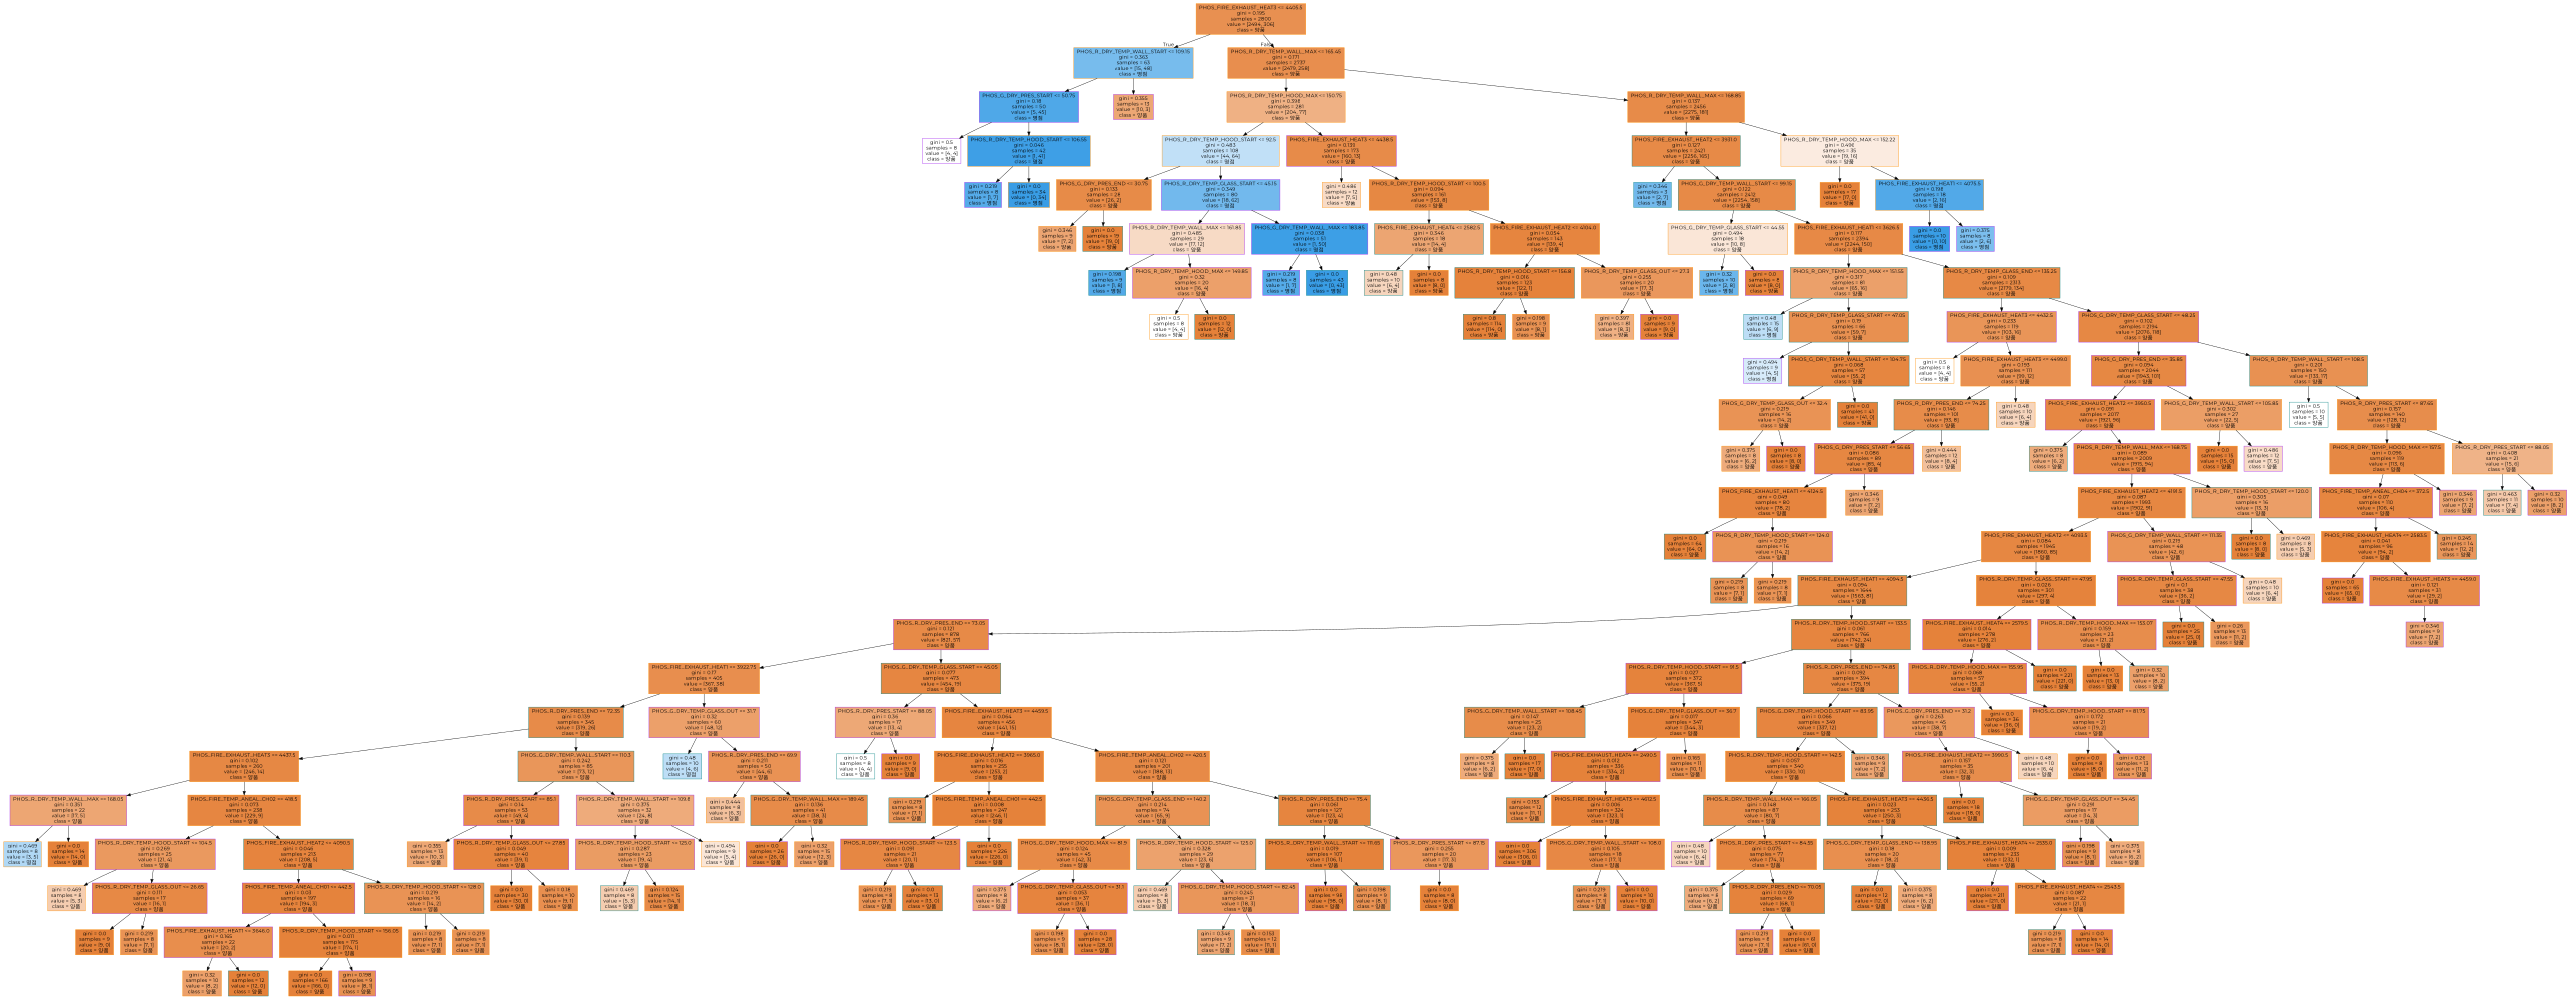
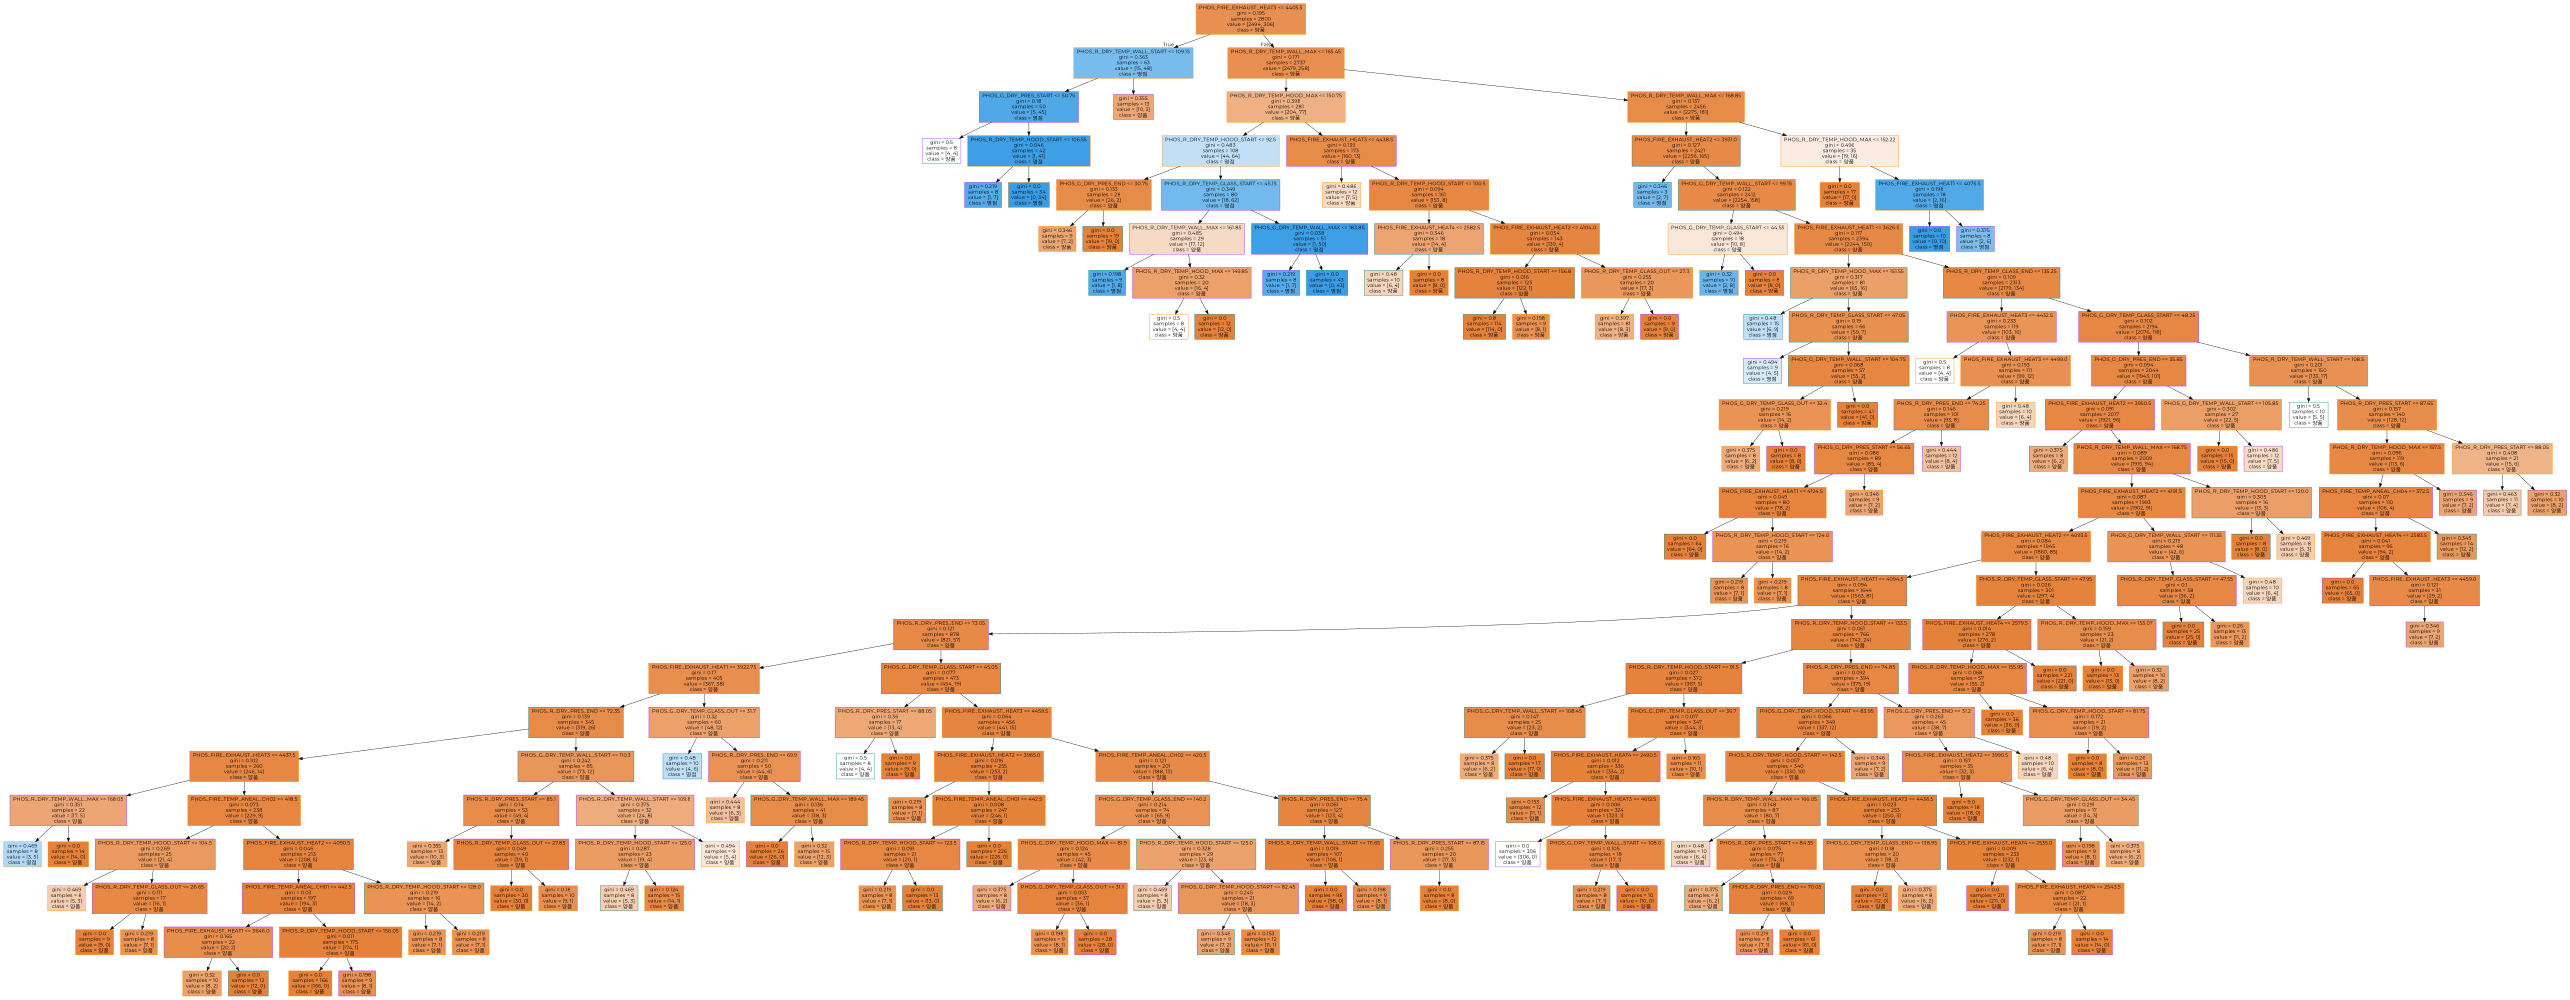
node "gini = 0.444 samples = 12 value = [8, 4] class = 양품": color darkorange -> purple
node "gini = 0.245 samples = 14 value = [12, 2] class = 양품": label "gini = 0.245 samples = 14 value = [12, 2] class = 양품" -> "gini = 0.345 samples = 14 value = [12, 2] class = 양품"
node "gini = 0.0 samples = 18 value = [18, 0] class = 양품": label "gini = 0.0 samples = 18 value = [18, 0] class = 양품" -> "gini = 9.0 samples = 18 value = [18, 0] class = 양품"
node "gini = 0.0 samples = 306 value = [306, 0] class = 양품": fillcolor #e58139 -> #ffffff
